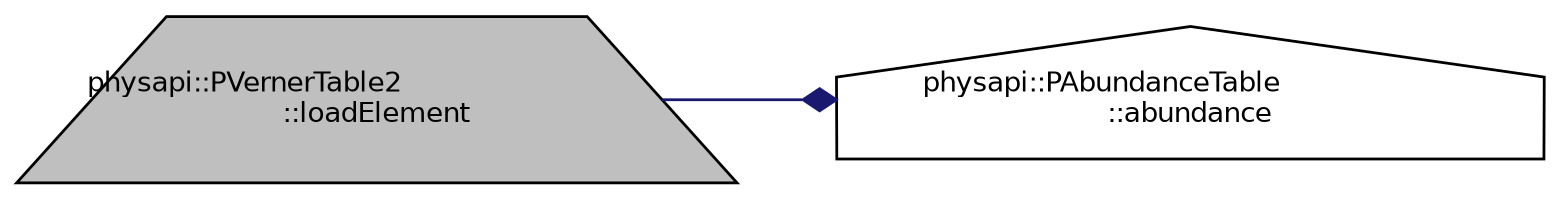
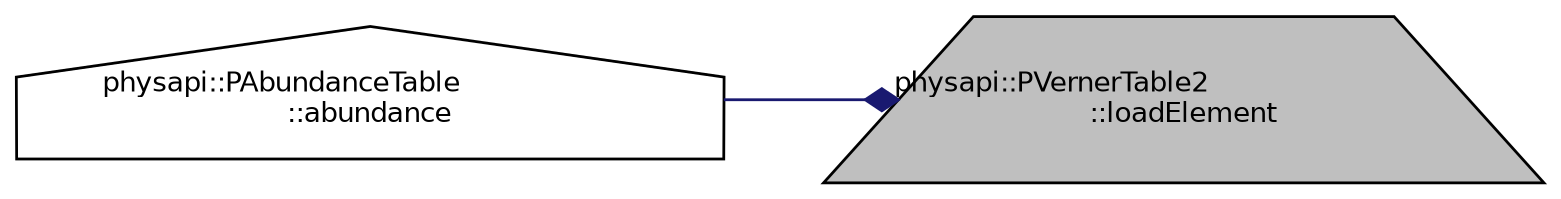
edge "physapi::PVernerTable2 ::loadElement" -> "physapi::PAbundanceTable ::abundance": reversed
